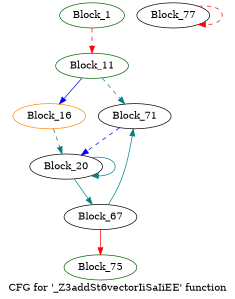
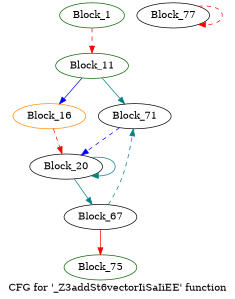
edge "Block_11" -> "Block_71": style dashed -> solid
edge "Block_16" -> "Block_20": color teal -> red
edge "Block_67" -> "Block_71": style solid -> dashed
